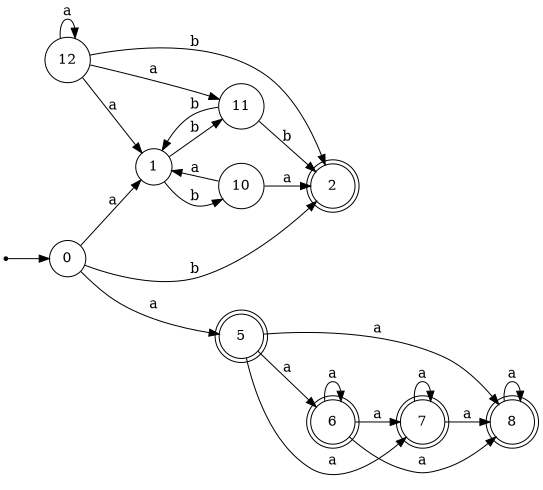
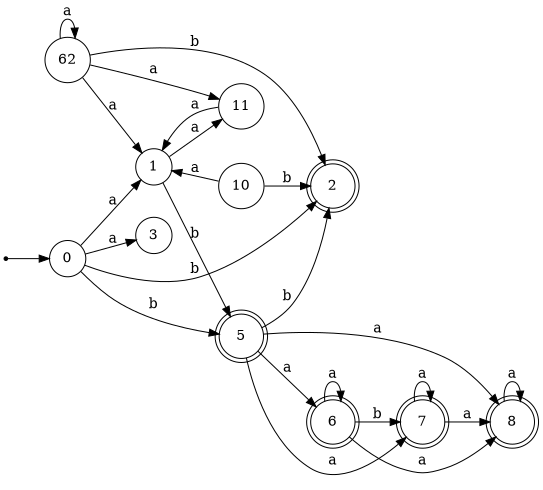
node "12": label "12" -> "62"
edge "11" -> "1": label "b" -> "a"
edge "1" -> "11": label "b" -> "a"
edge "11" -> "2": now "5" -> "2"
edge "10" -> "2": label "a" -> "b"
edge "1" -> "10": now "1" -> "5"
node "3": added
edge "0" -> "5": label "a" -> "b"
edge "6" -> "7": label "a" -> "b"
